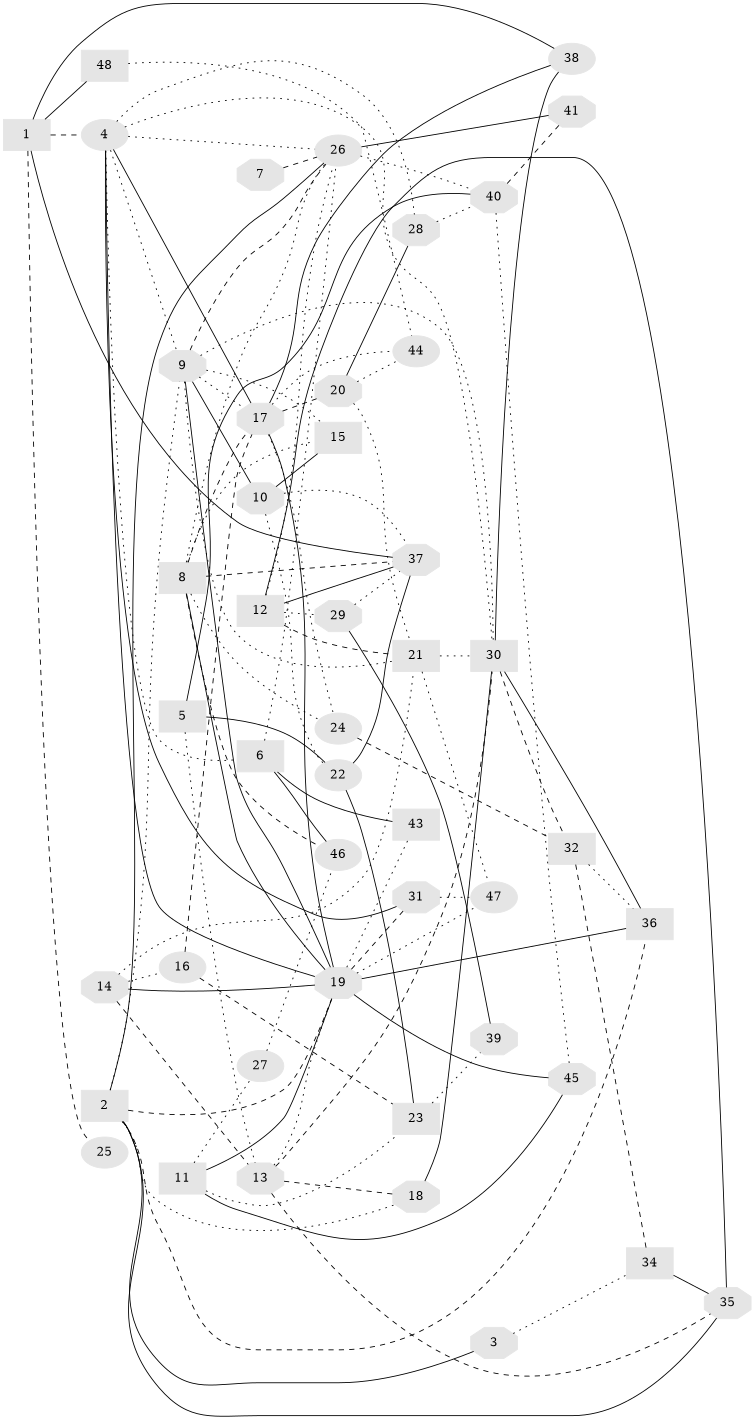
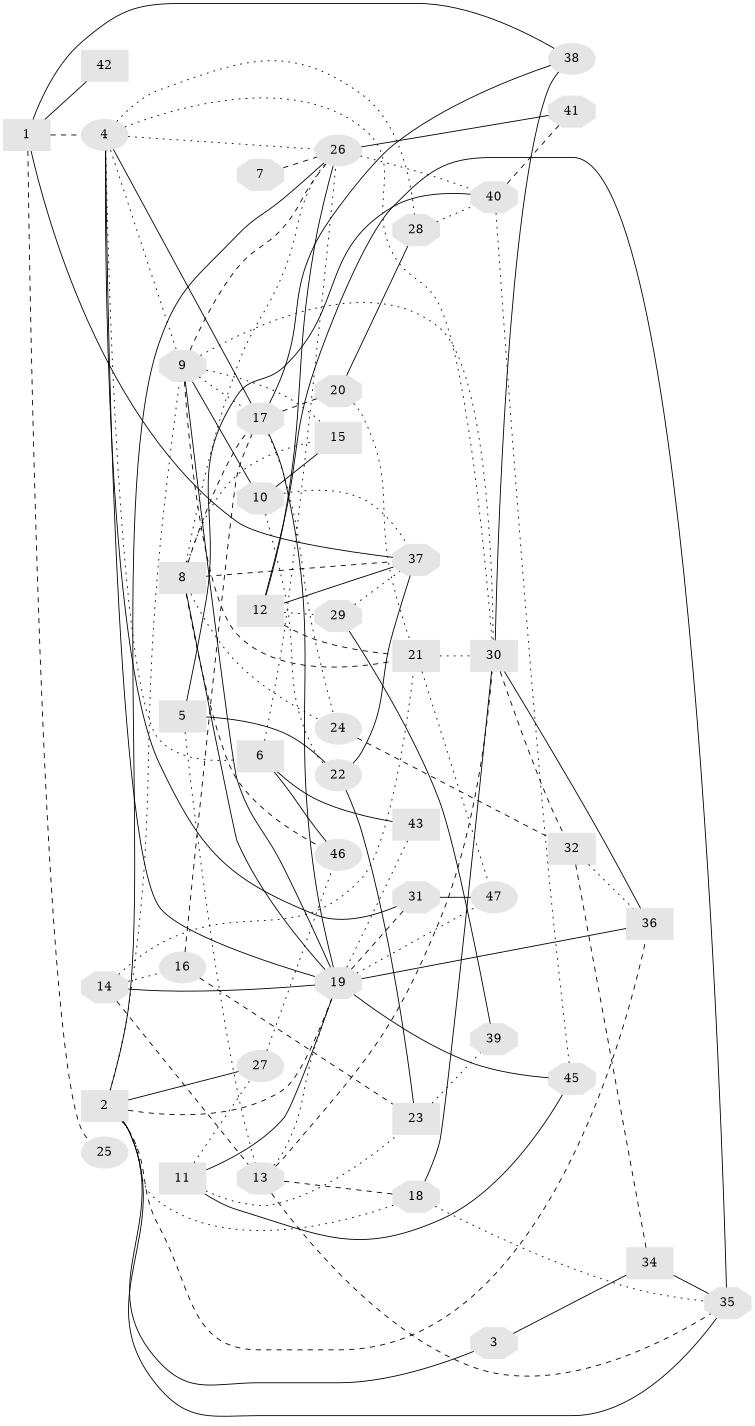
node "48": label "48" -> "42"
node "44": removed
edge "26" -- "12": style dotted -> solid
edge "9" -- "21": style dotted -> dashed
edge "31" -- "47": style dotted -> solid
edge "27" -- "2": added
edge "18" -- "35": added
edge "34" -- "3": style dotted -> solid
